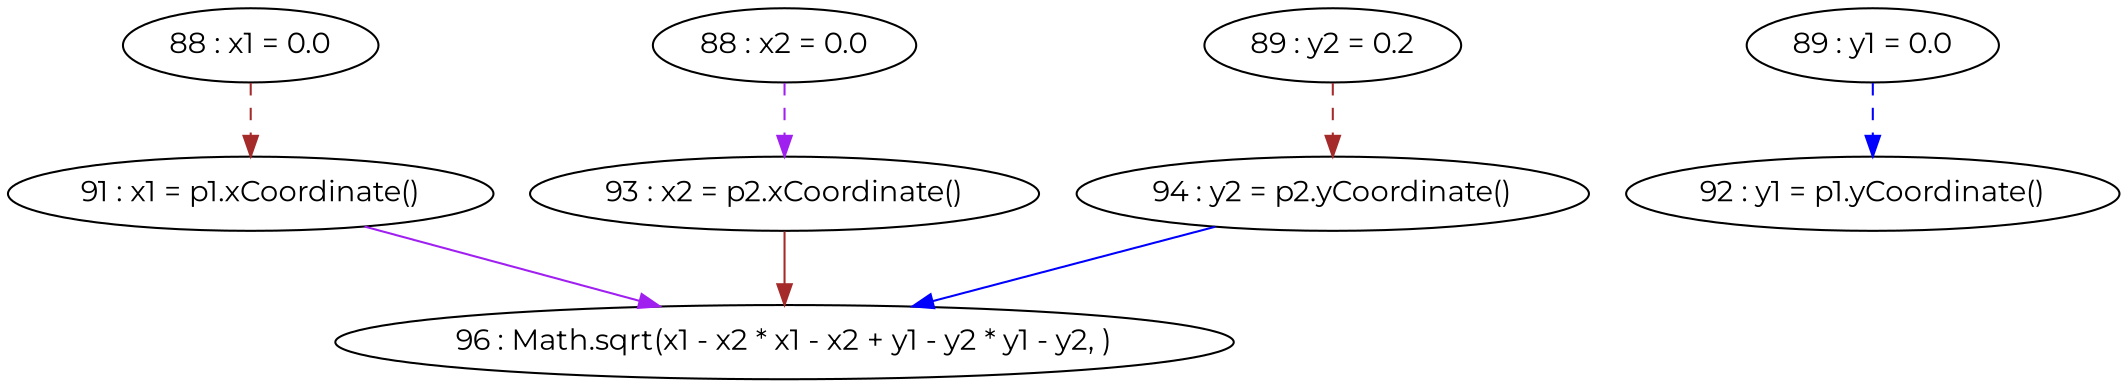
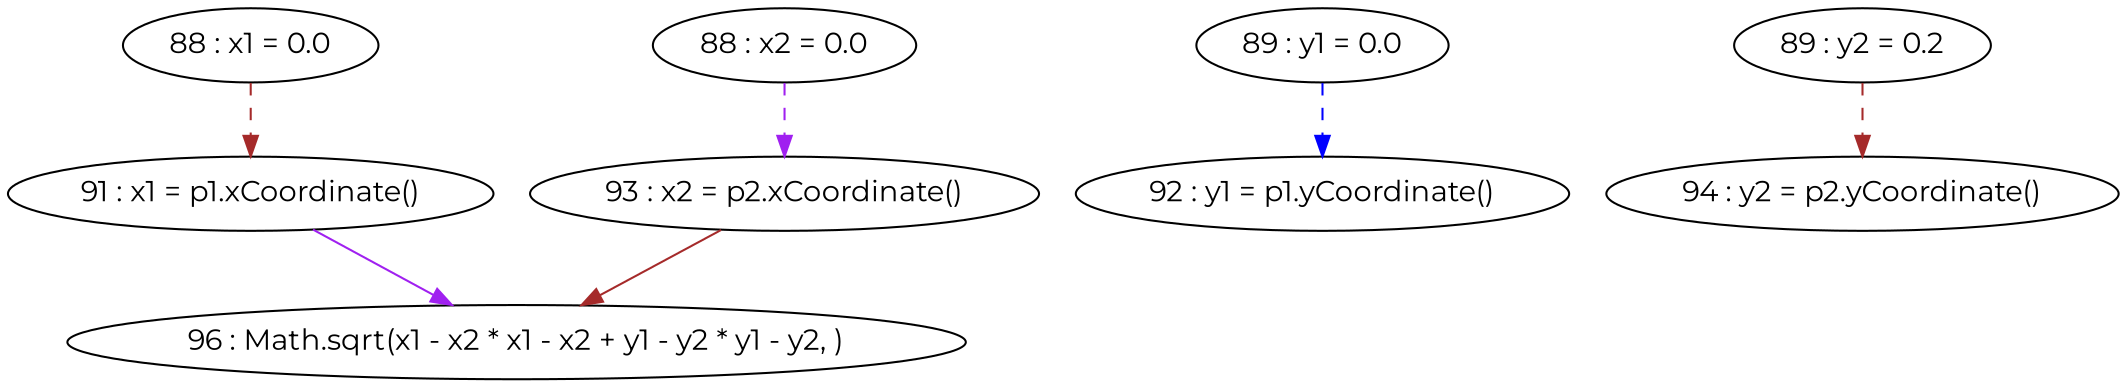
edge "94 : y2 = p2.yCoordinate()" -> "96 : Math.sqrt(x1 - x2 * x1 - x2 + y1 - y2 * y1 - y2, )": removed
